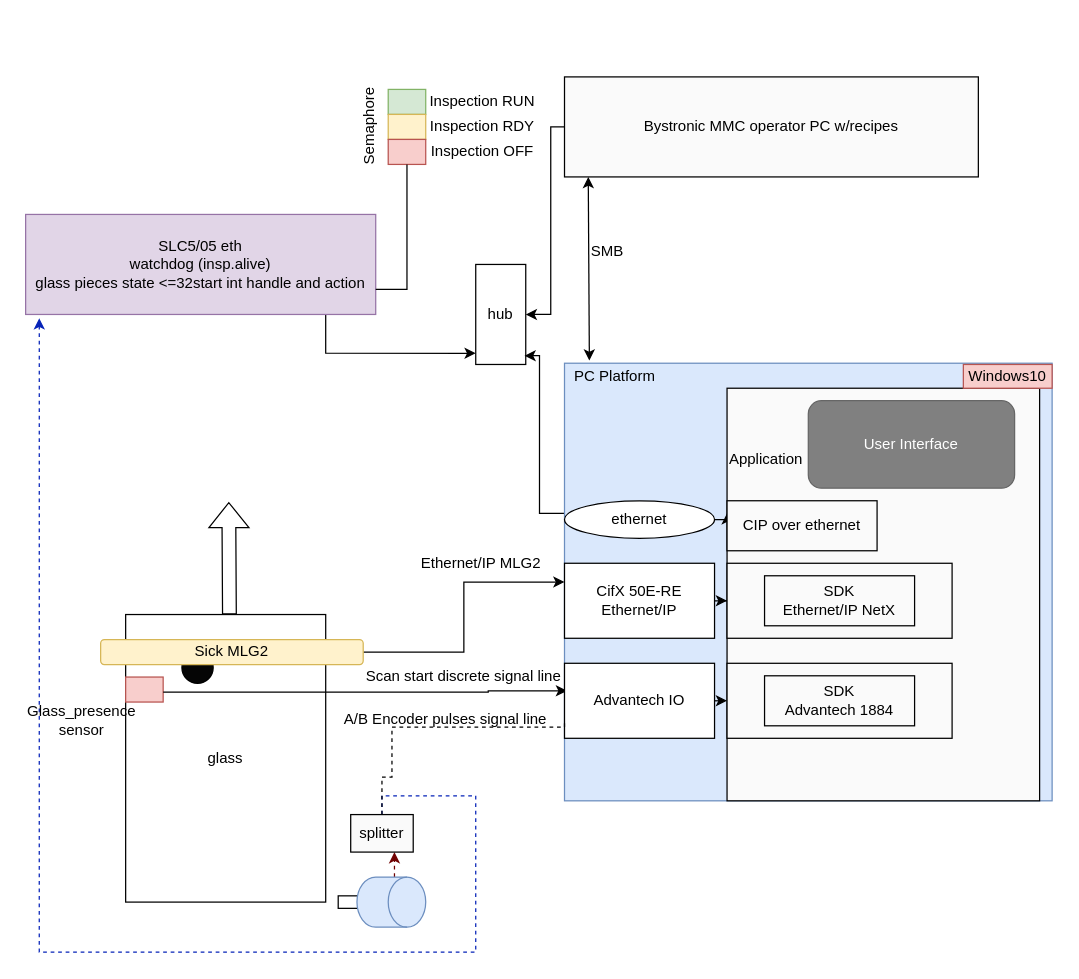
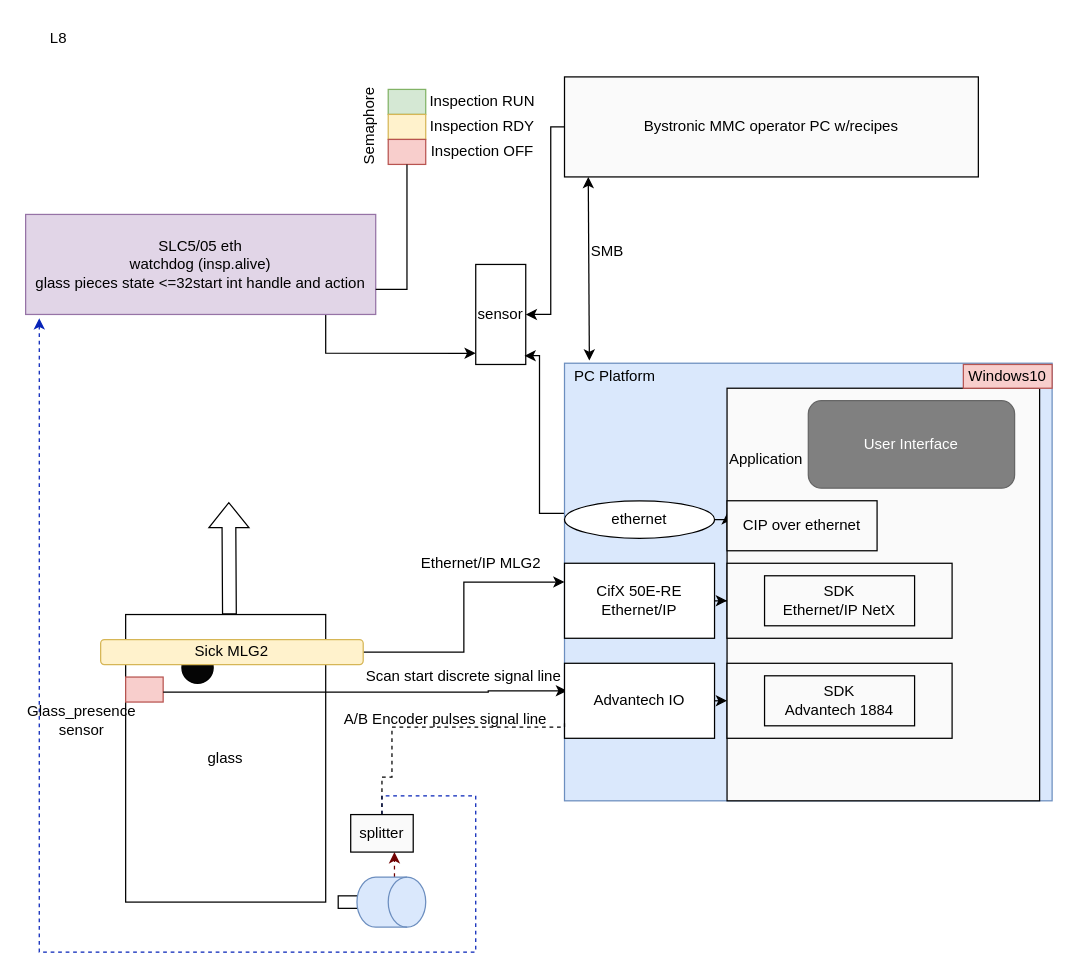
node "L8": added
node "hub": label "hub" -> "sensor"
